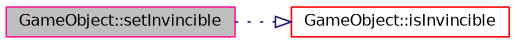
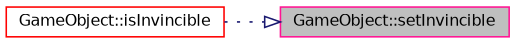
edge "GameObject::setInvincible" -> "GameObject::isInvincible": reversed
